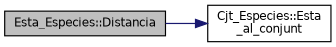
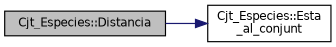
node "Esta_Especies::Distancia": label "Esta_Especies::Distancia" -> "Cjt_Especies::Distancia"
